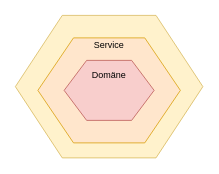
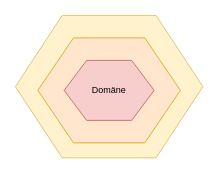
node "Service": removed
node "Domäne": moved (109, 75) -> (109, 90)
